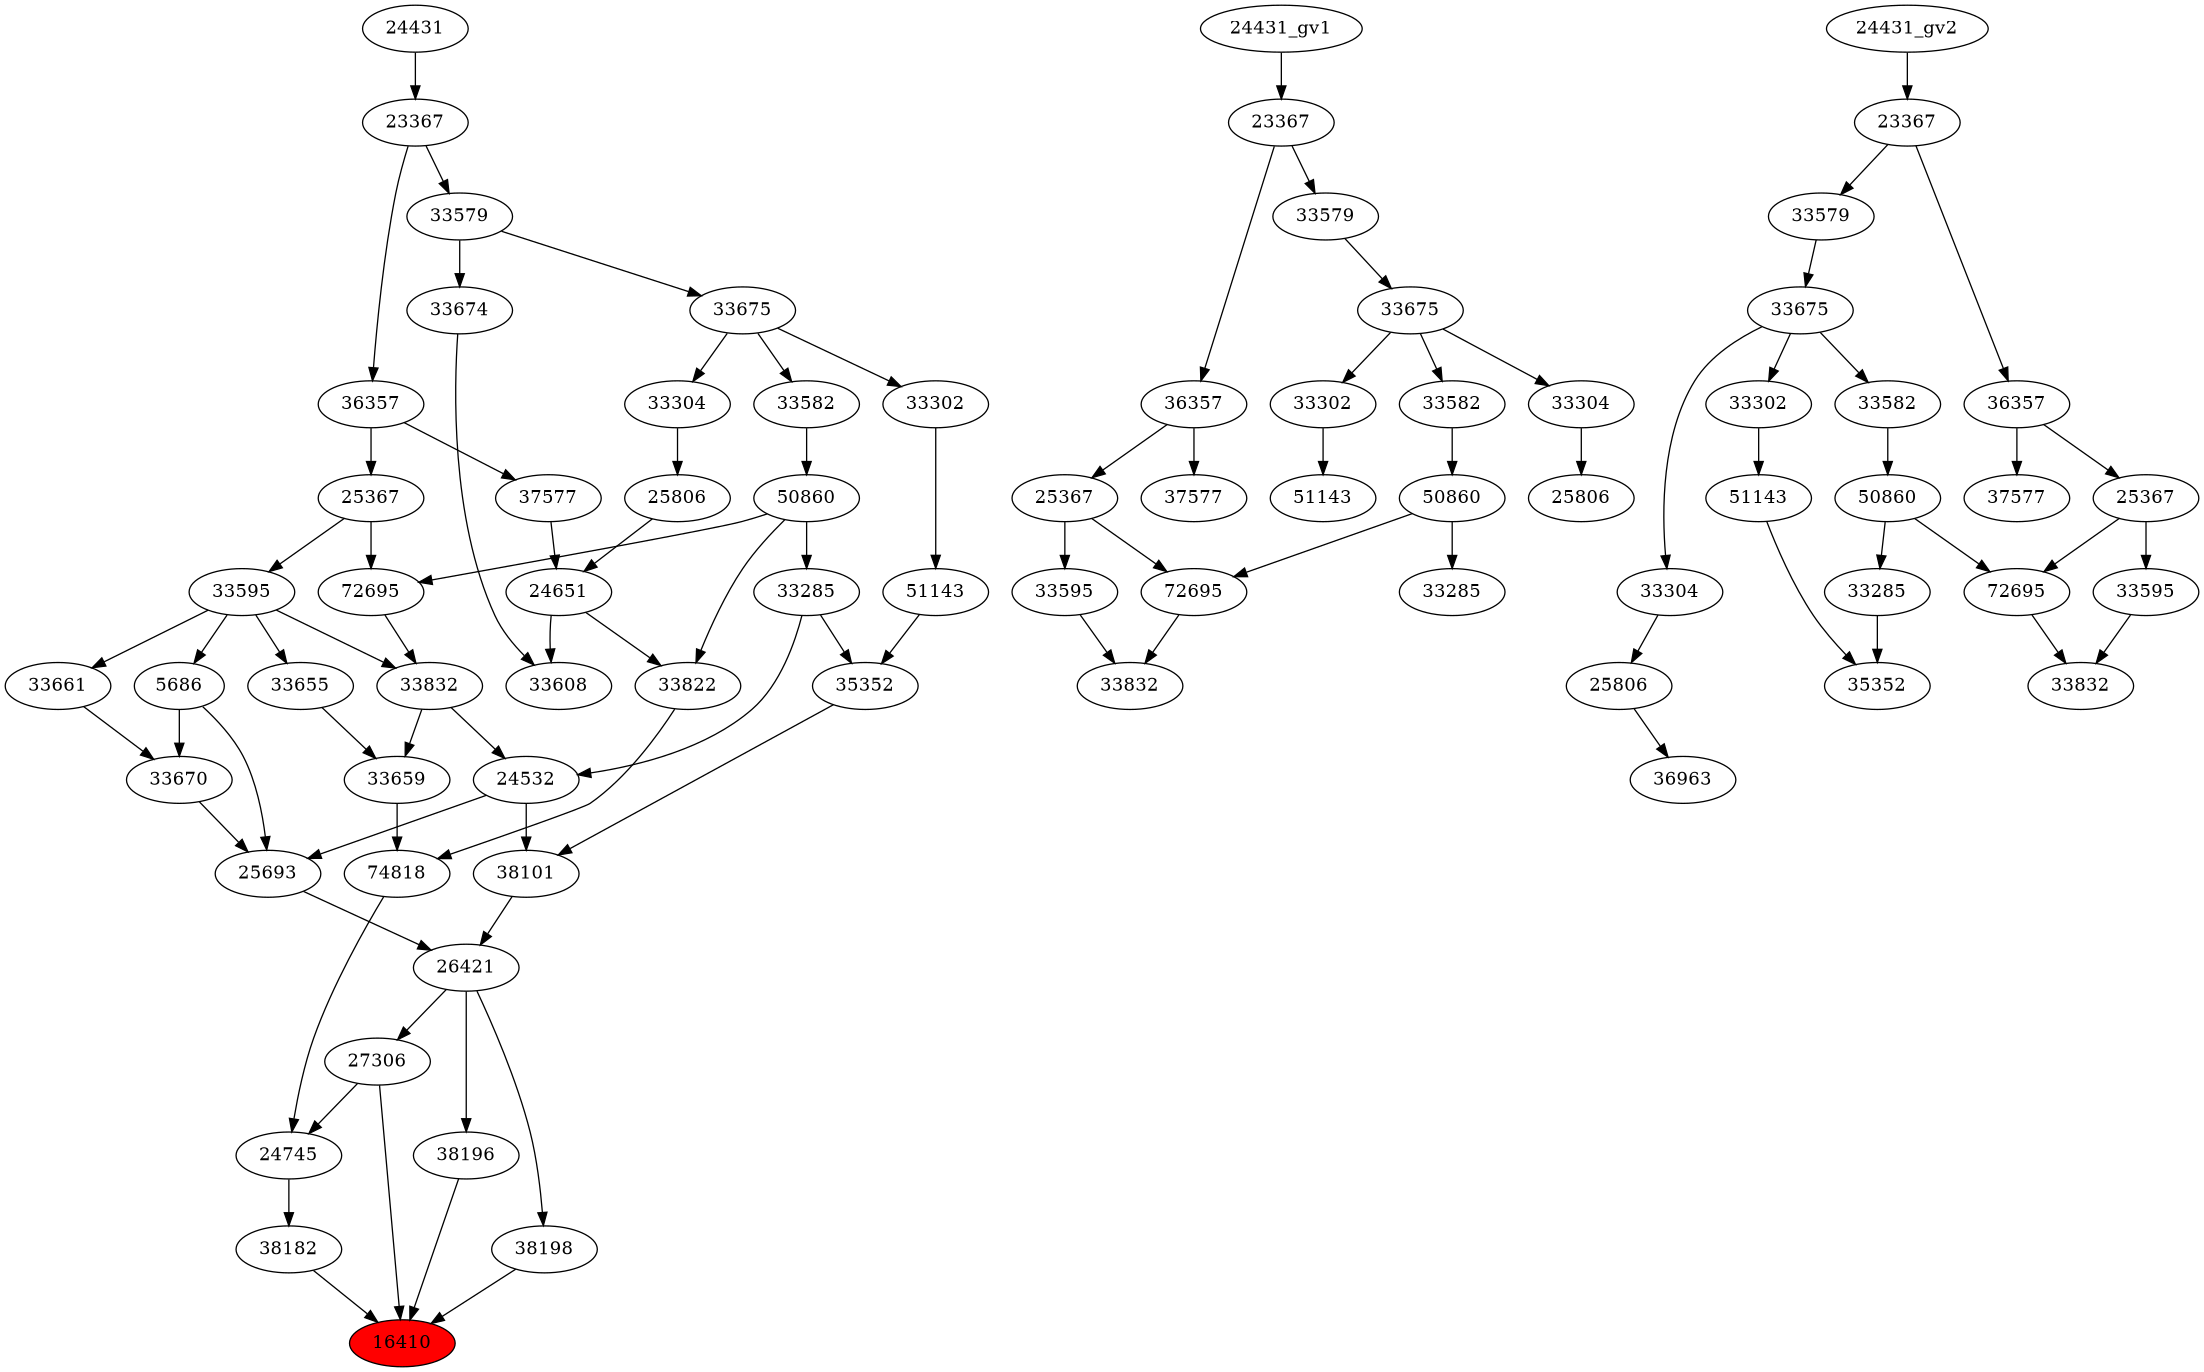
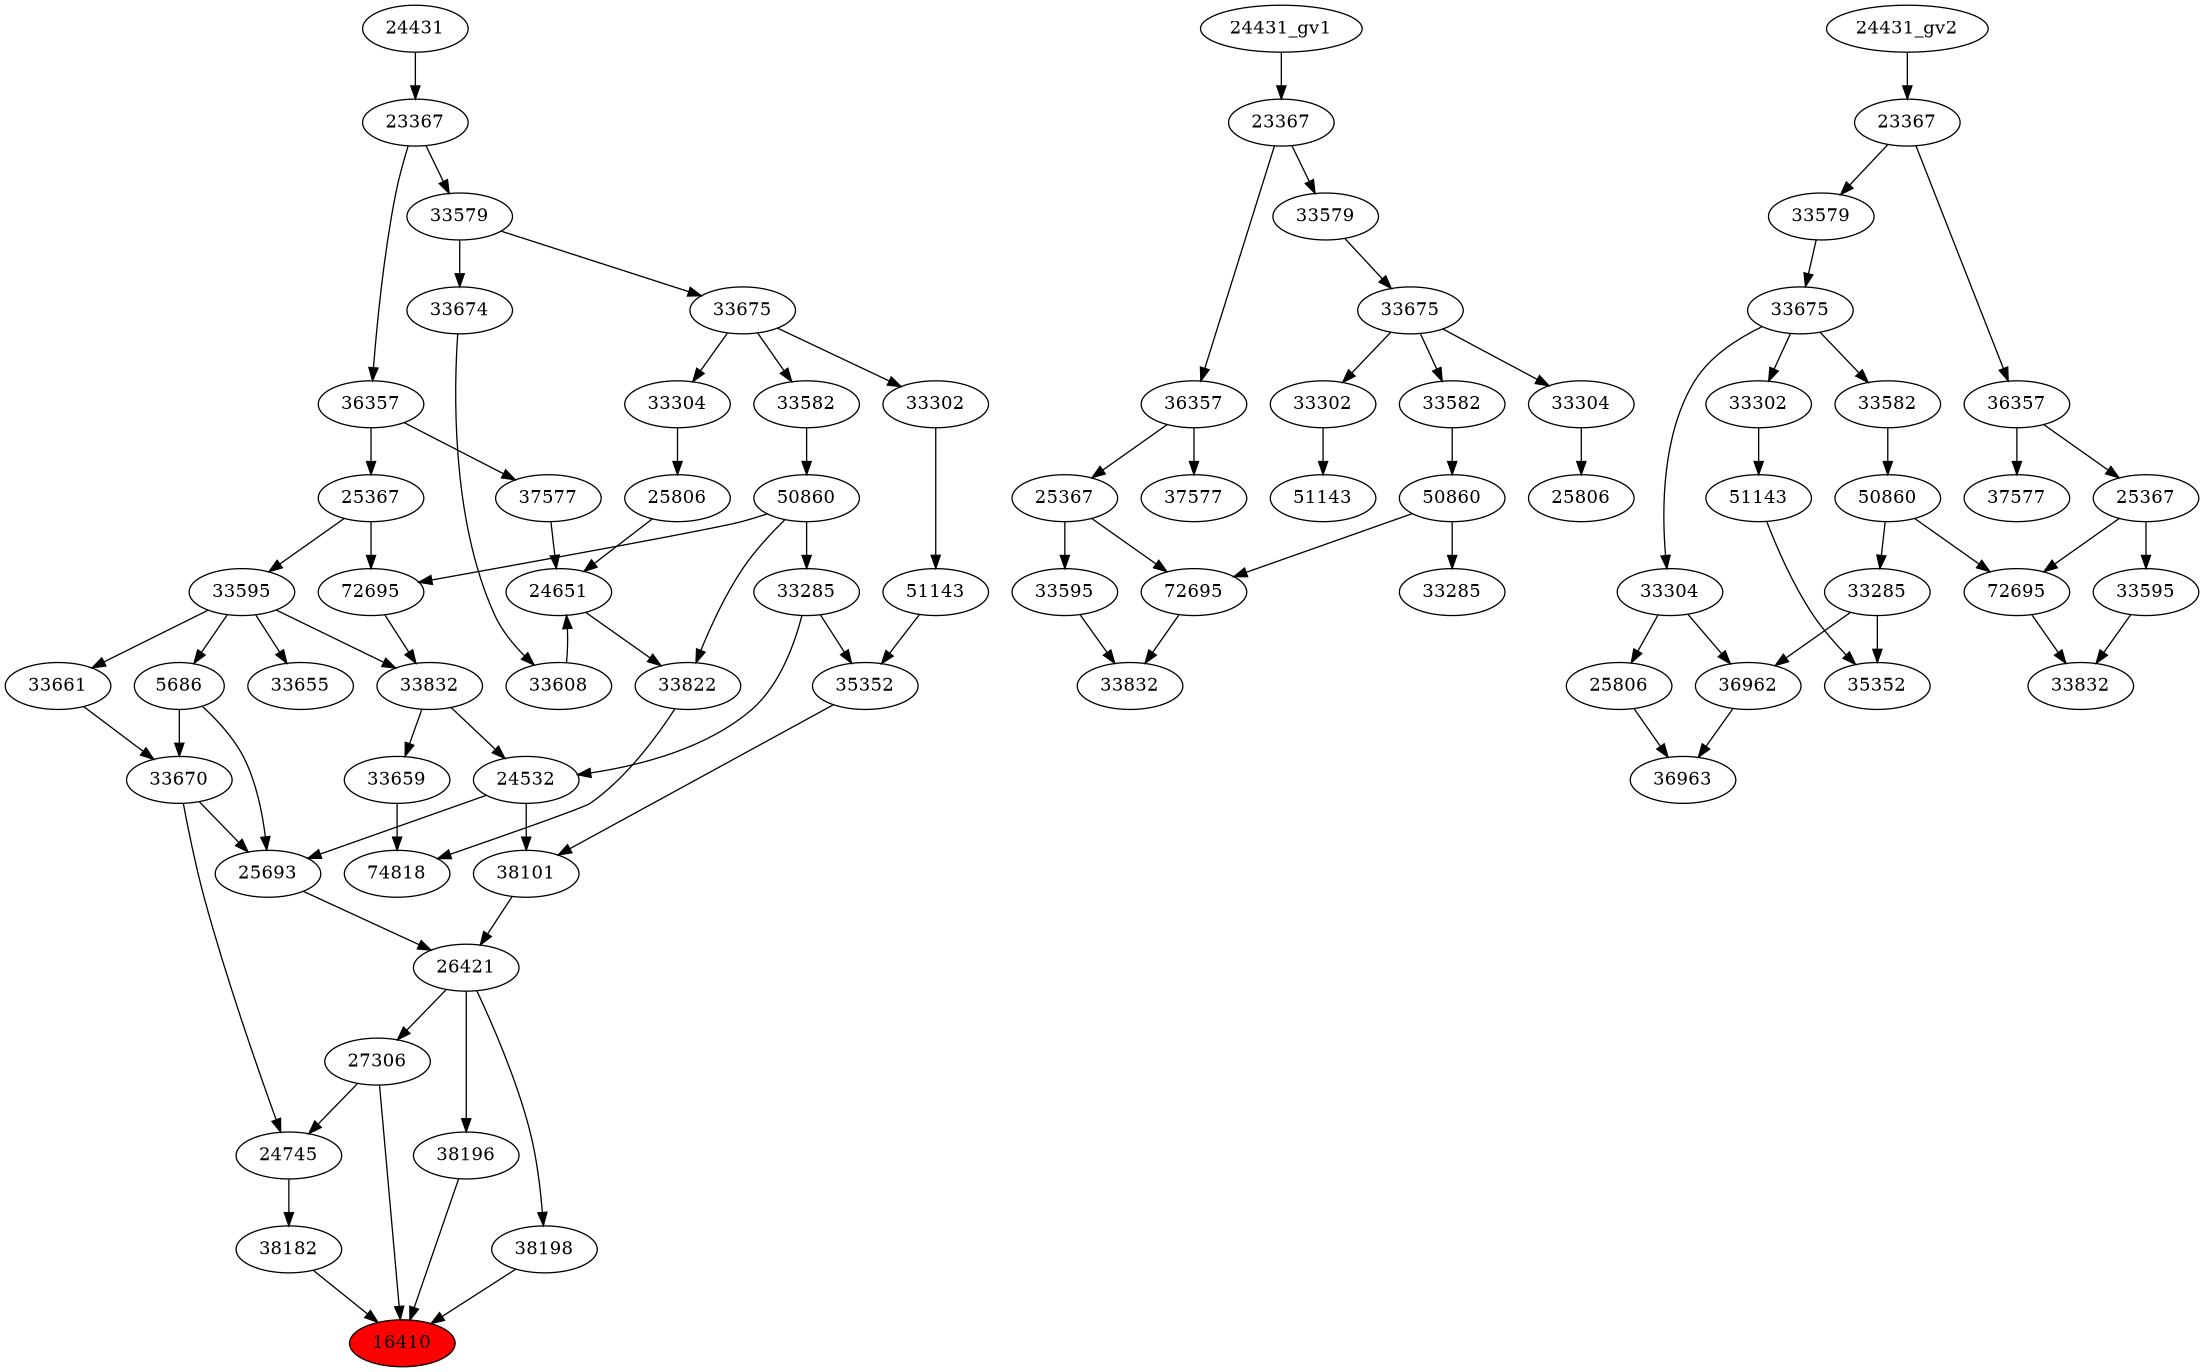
edge "24651" -> "33608": reversed
node "36962": added
edge "33655" -> "33659": removed
edge "74818" -> "24745": now "33670" -> "24745"
